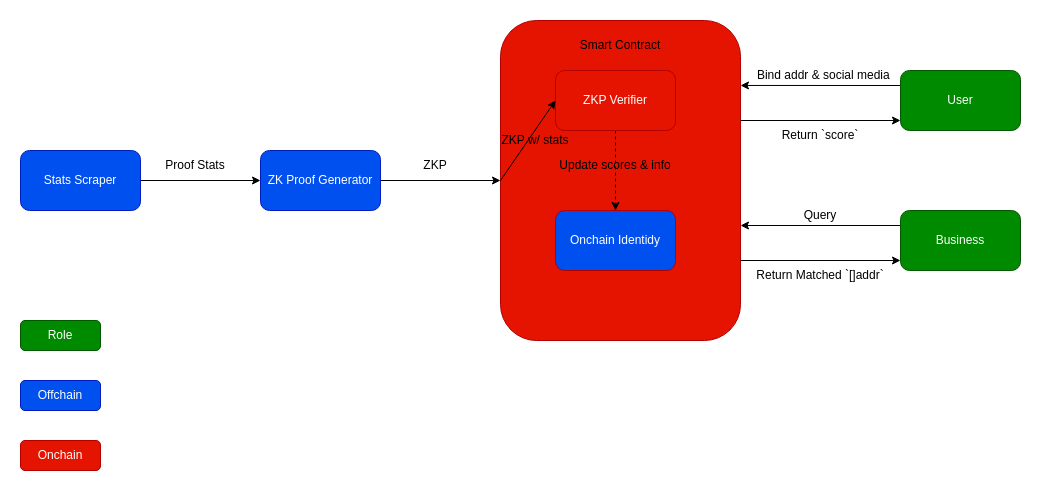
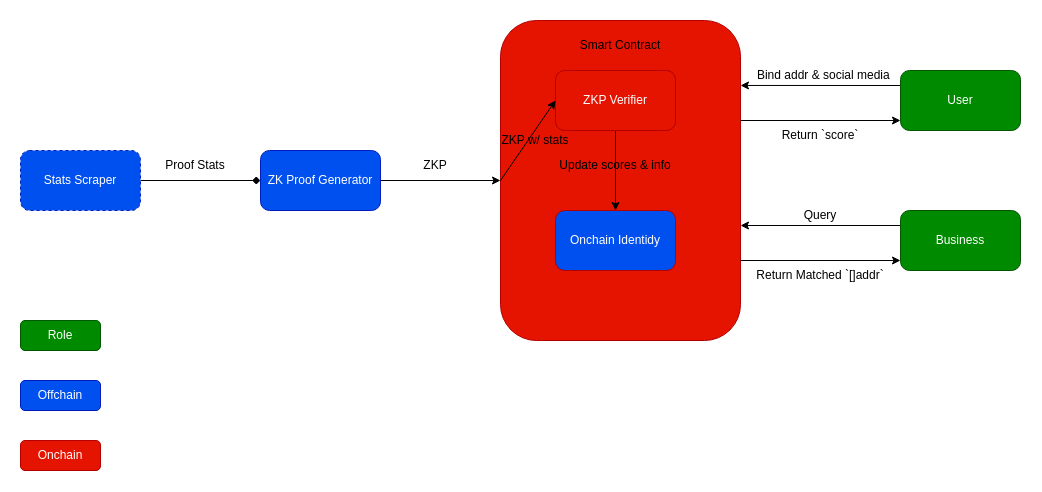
edge "ZKP Verifier" -> "Onchain Identidy": style dashed -> solid
node "Stats Scraper": style solid -> dashed
edge "Stats Scraper" -> "ZK Proof Generator": arrowhead classic -> diamond
